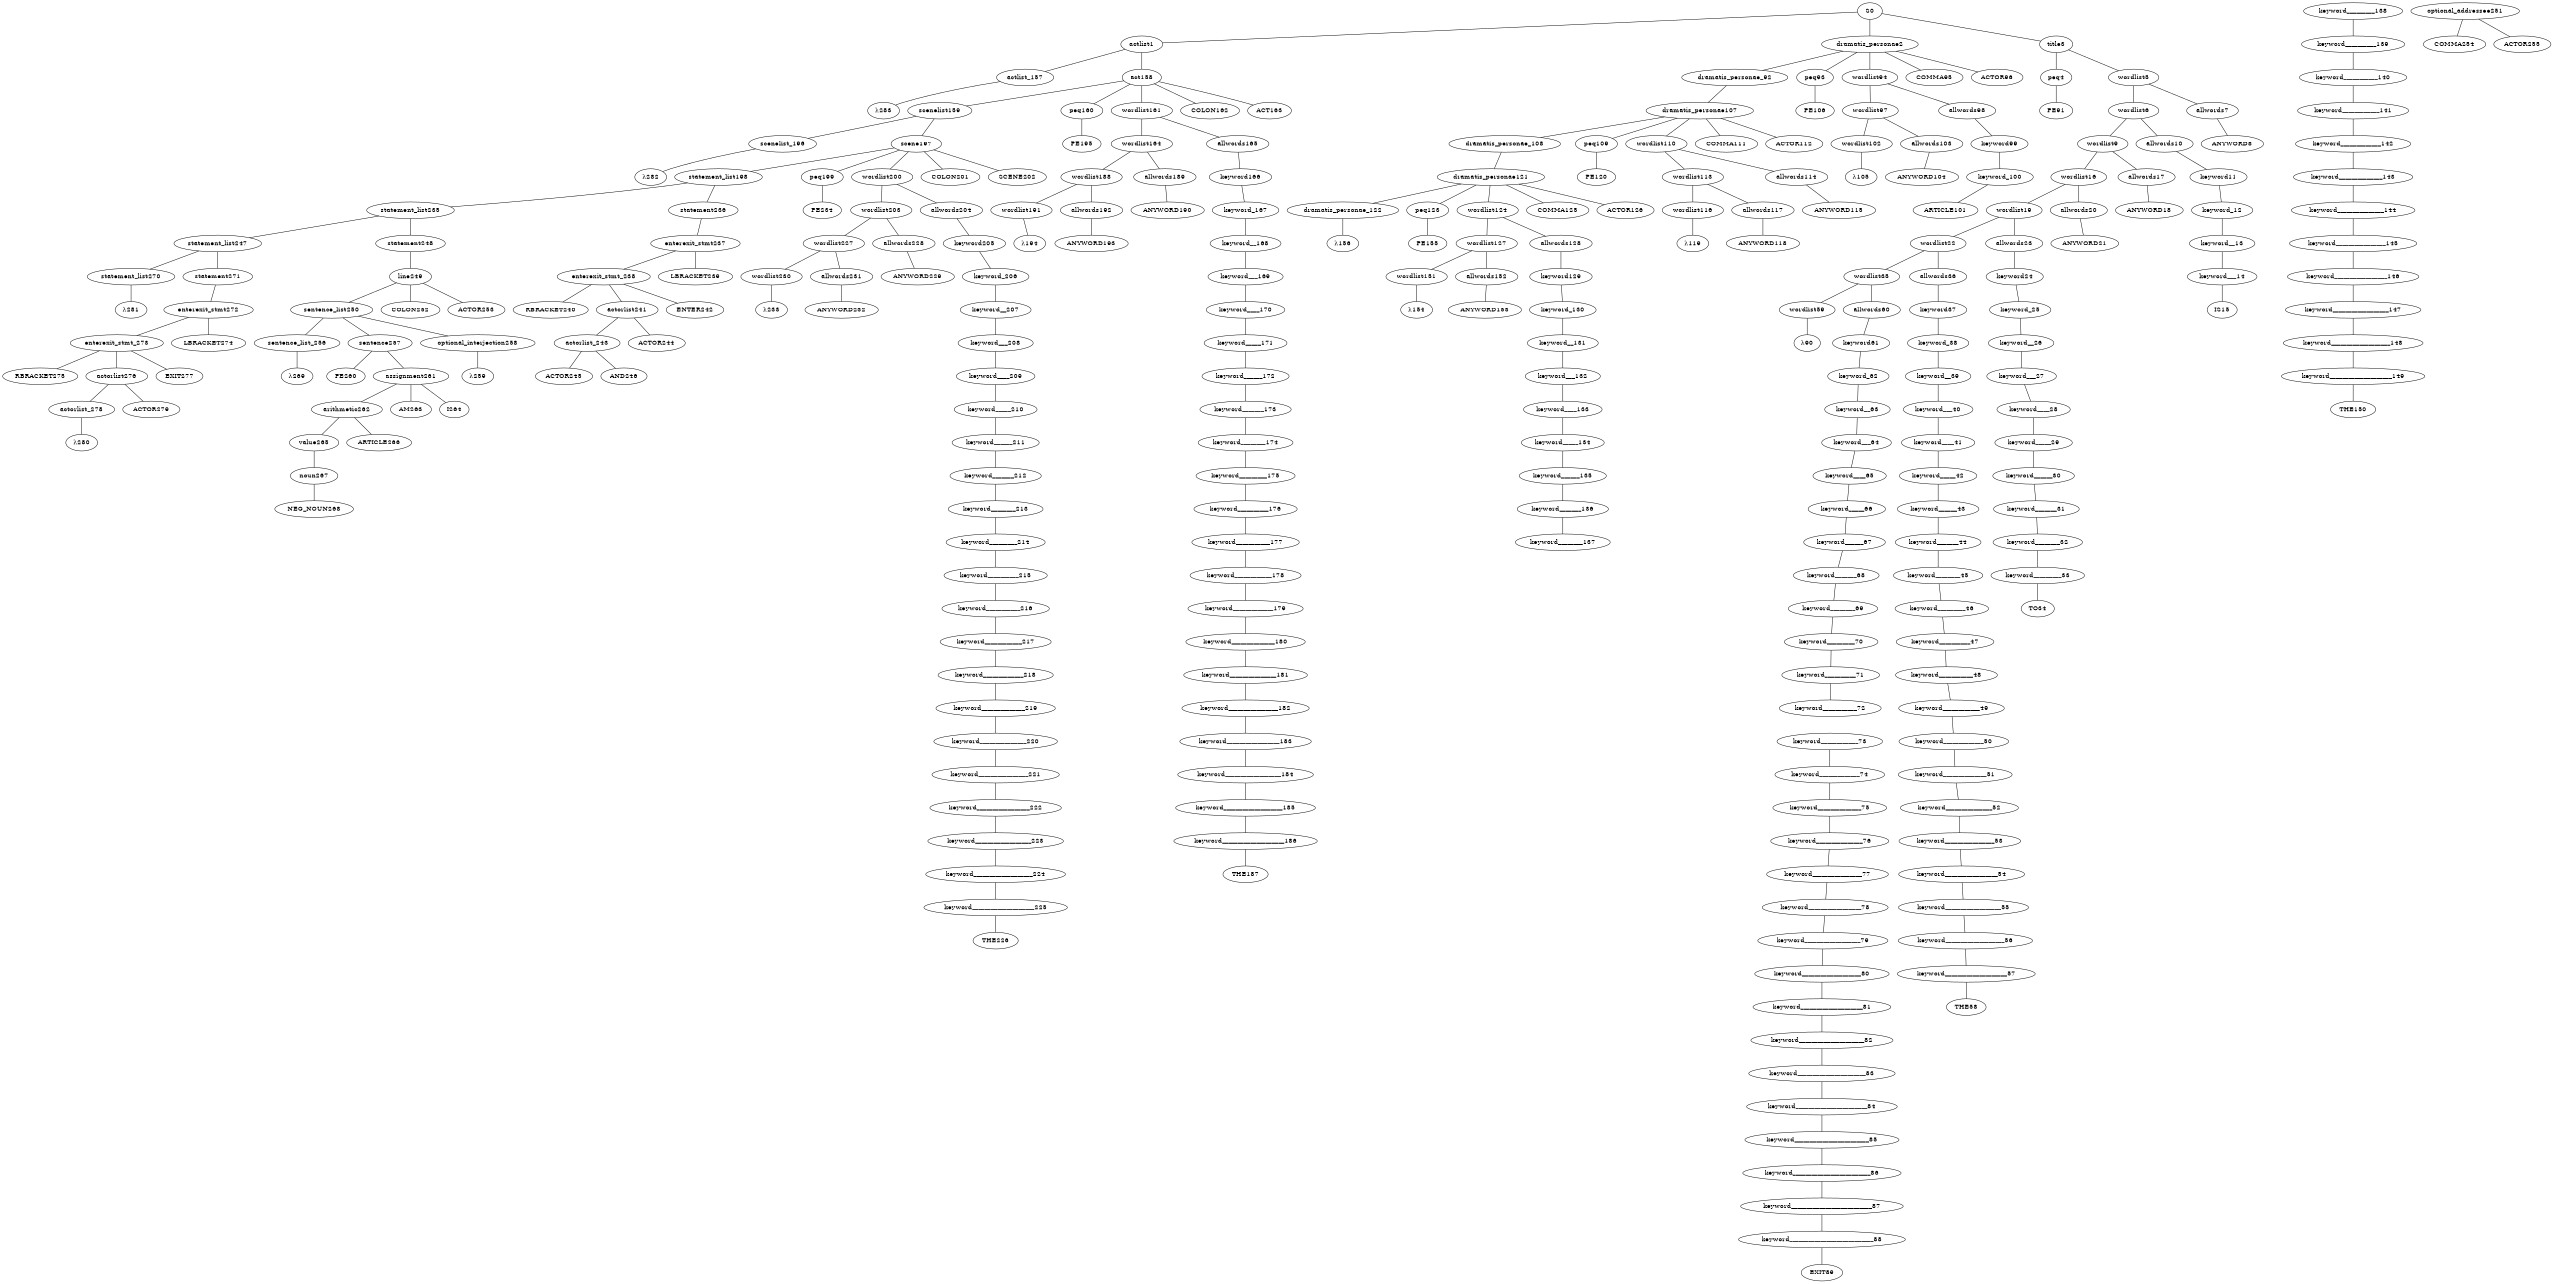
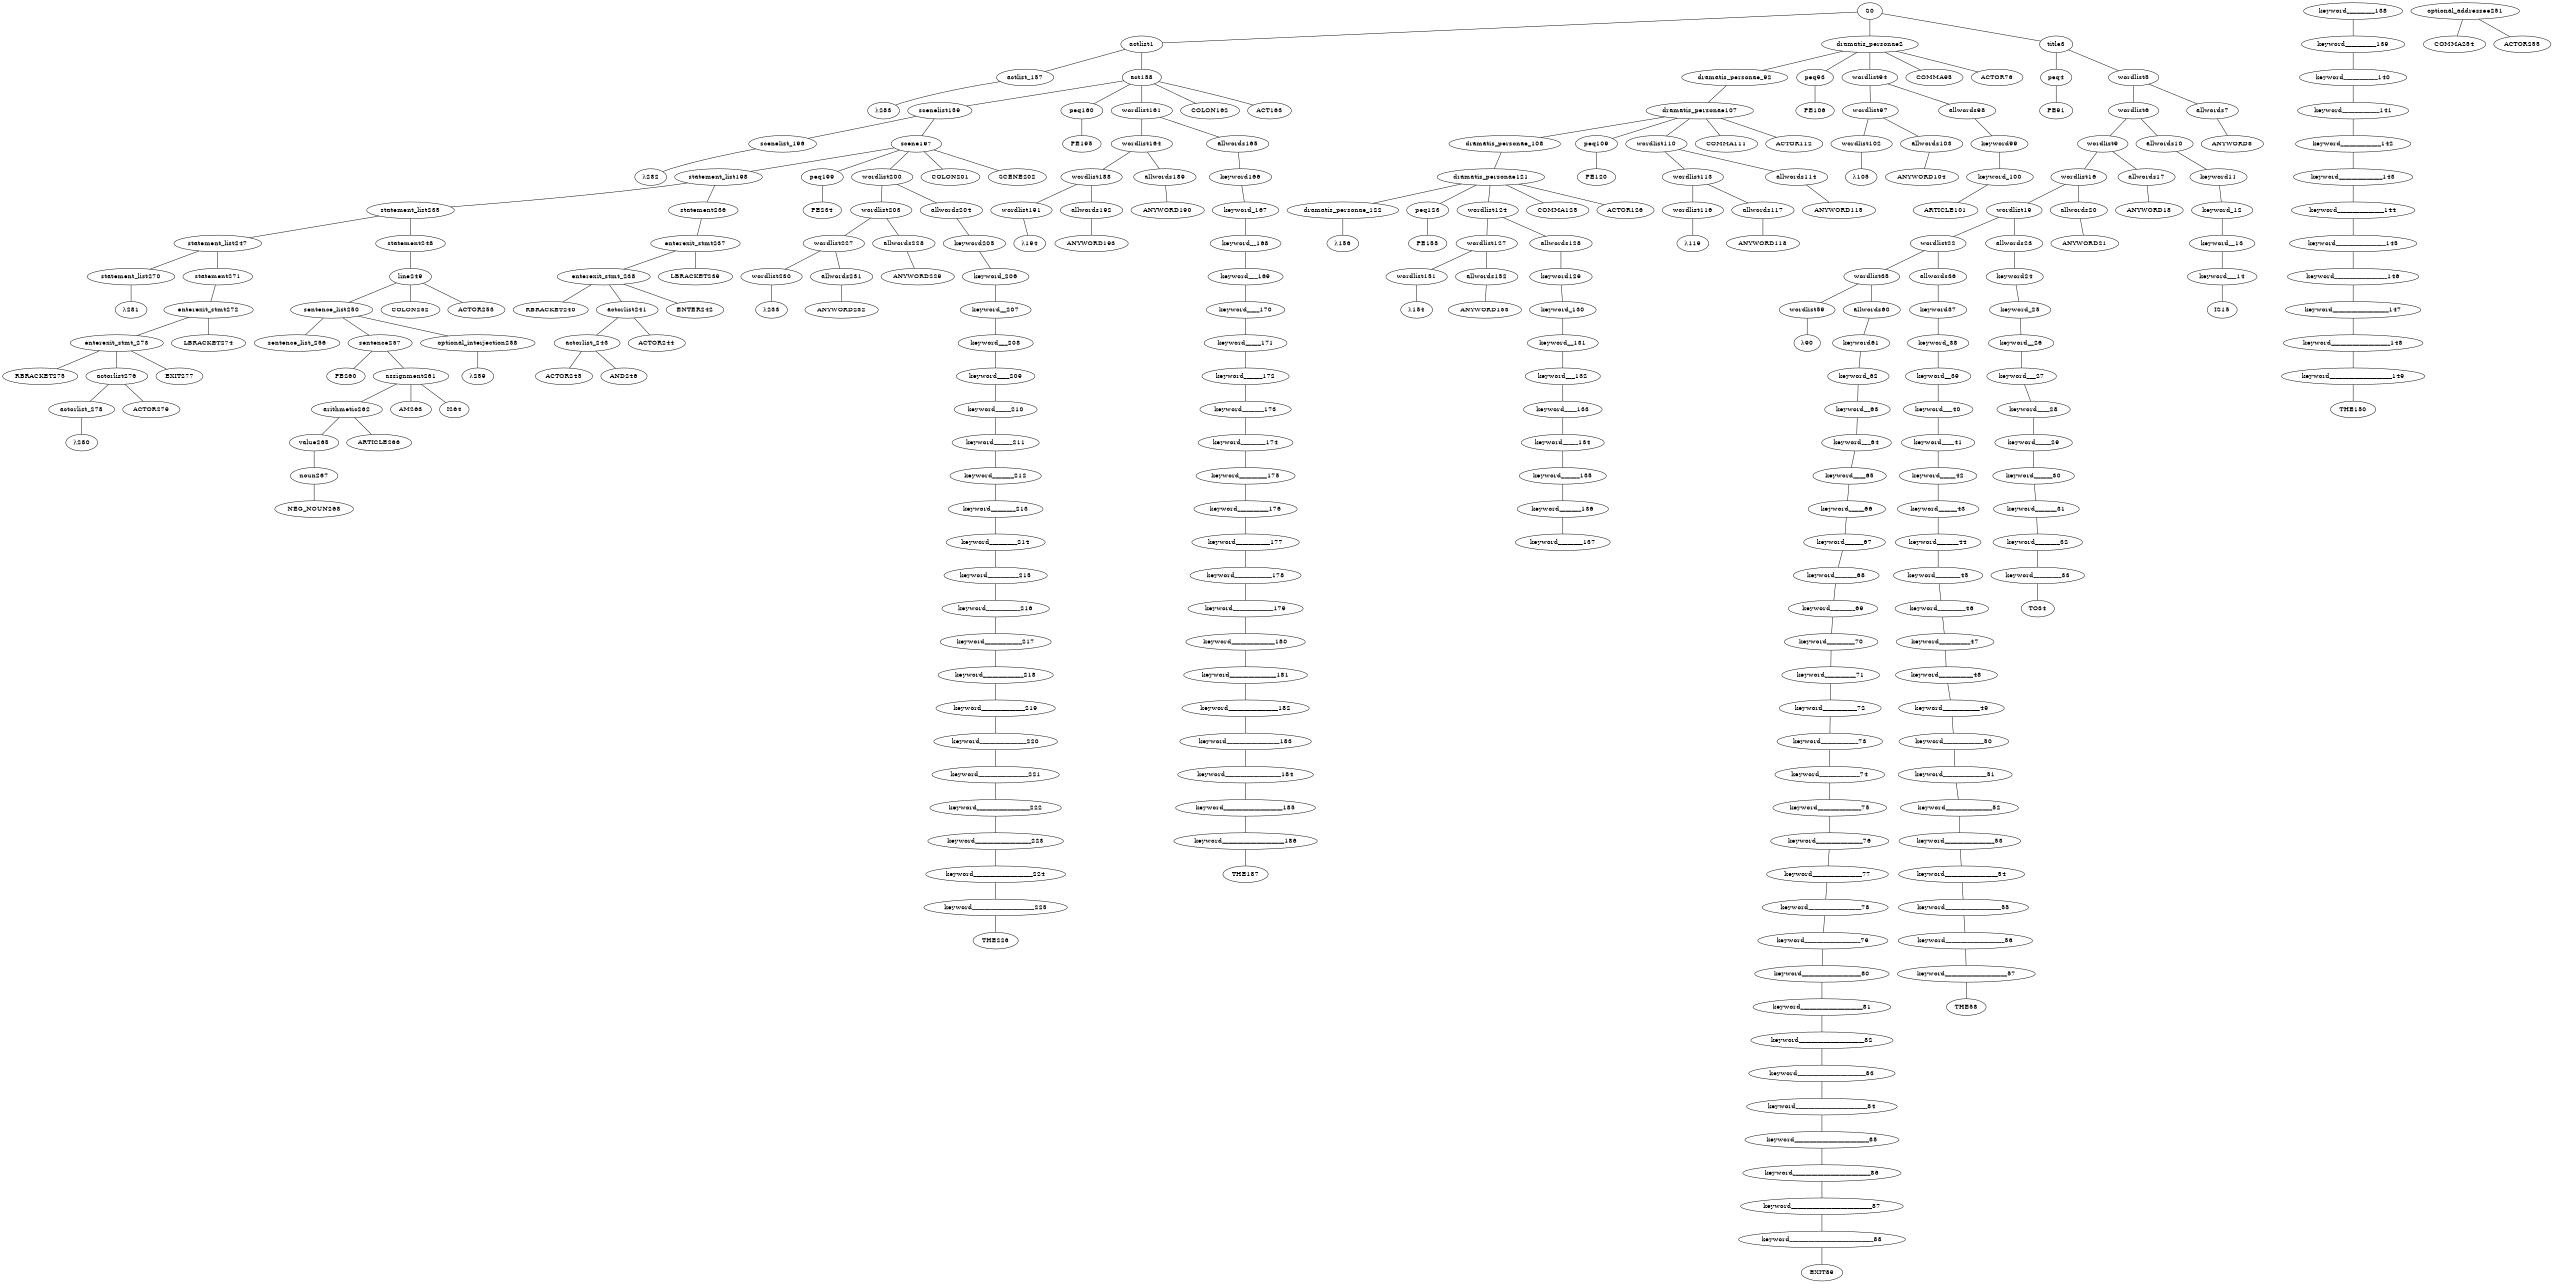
node "ACTOR96": label "ACTOR96" -> "ACTOR76"
node "λ269": removed
edge "keyword___________72" -- "keyword____________73": added
